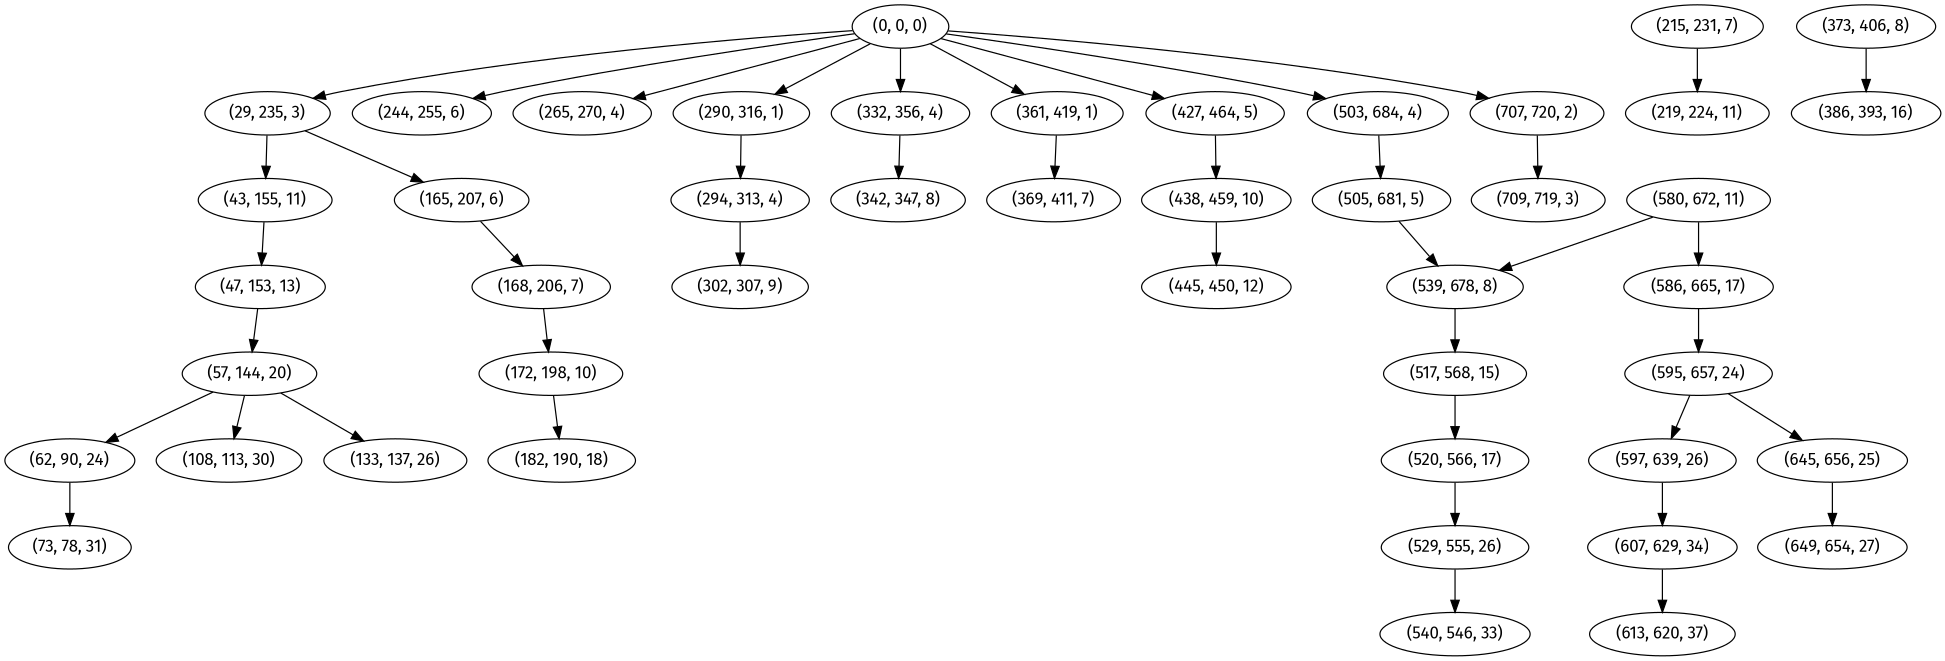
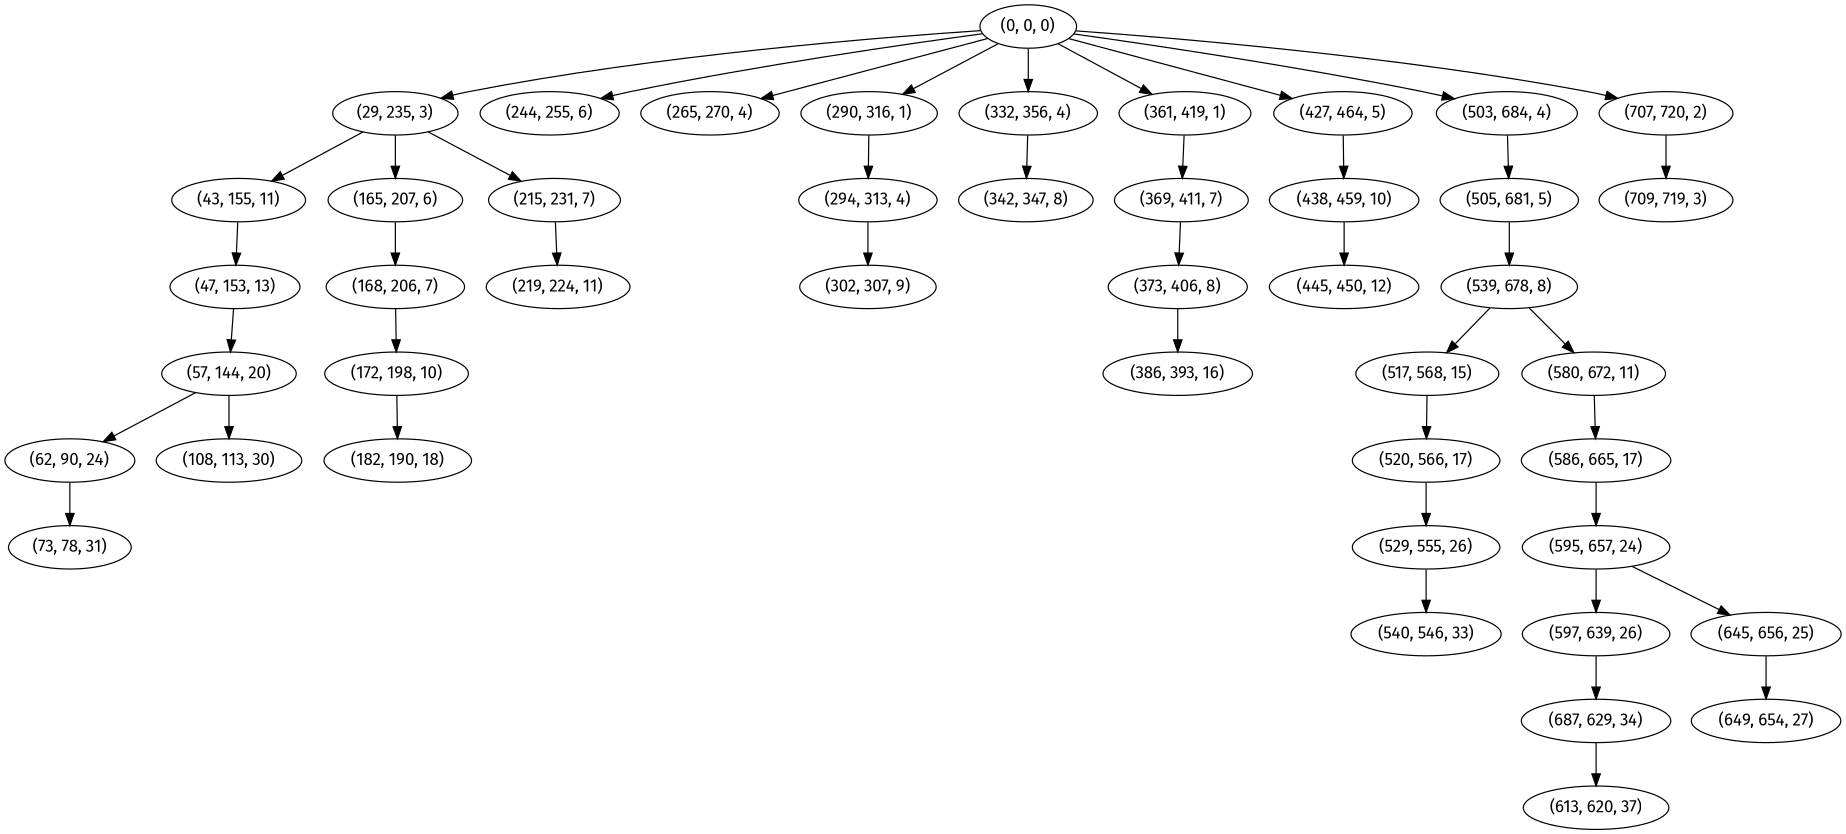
edge "(29, 235, 3)" -> "(215, 231, 7)": added
edge "(369, 411, 7)" -> "(373, 406, 8)": added
edge "(580, 672, 11)" -> "(539, 678, 8)": reversed
node "(133, 137, 26)": removed
node "(607, 629, 34)": label "(607, 629, 34)" -> "(687, 629, 34)"
